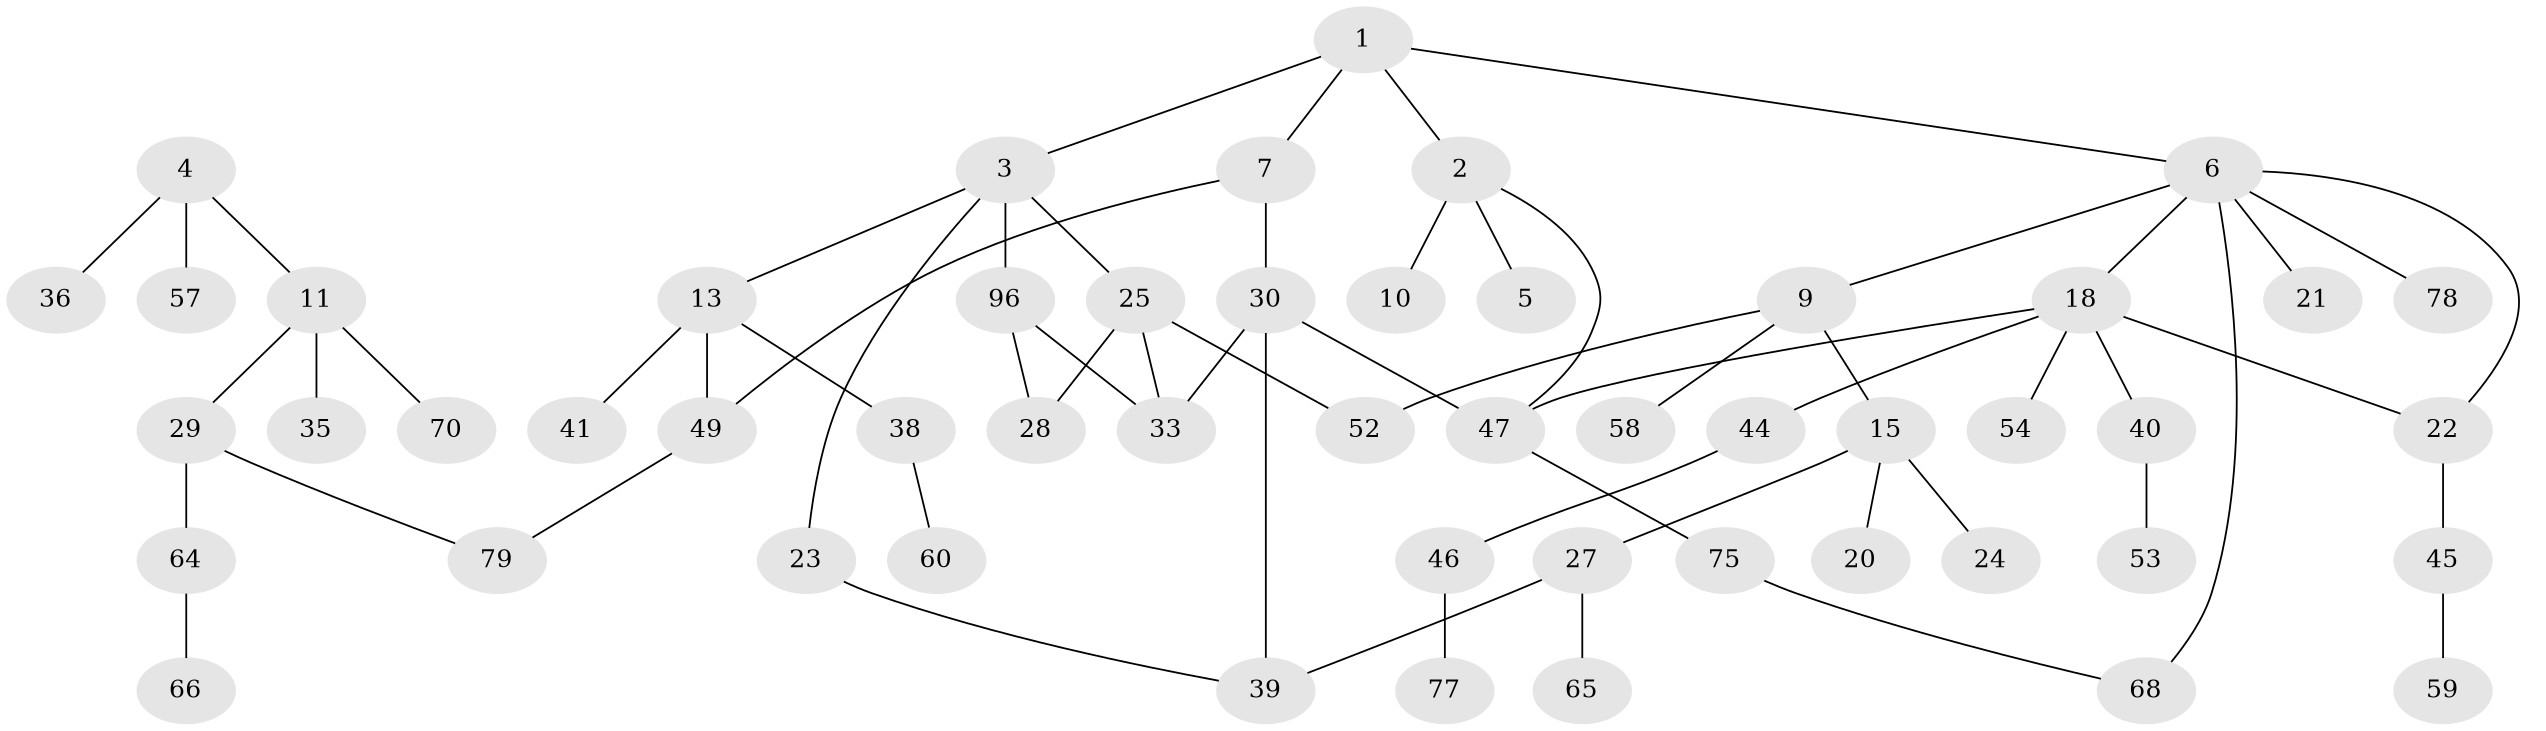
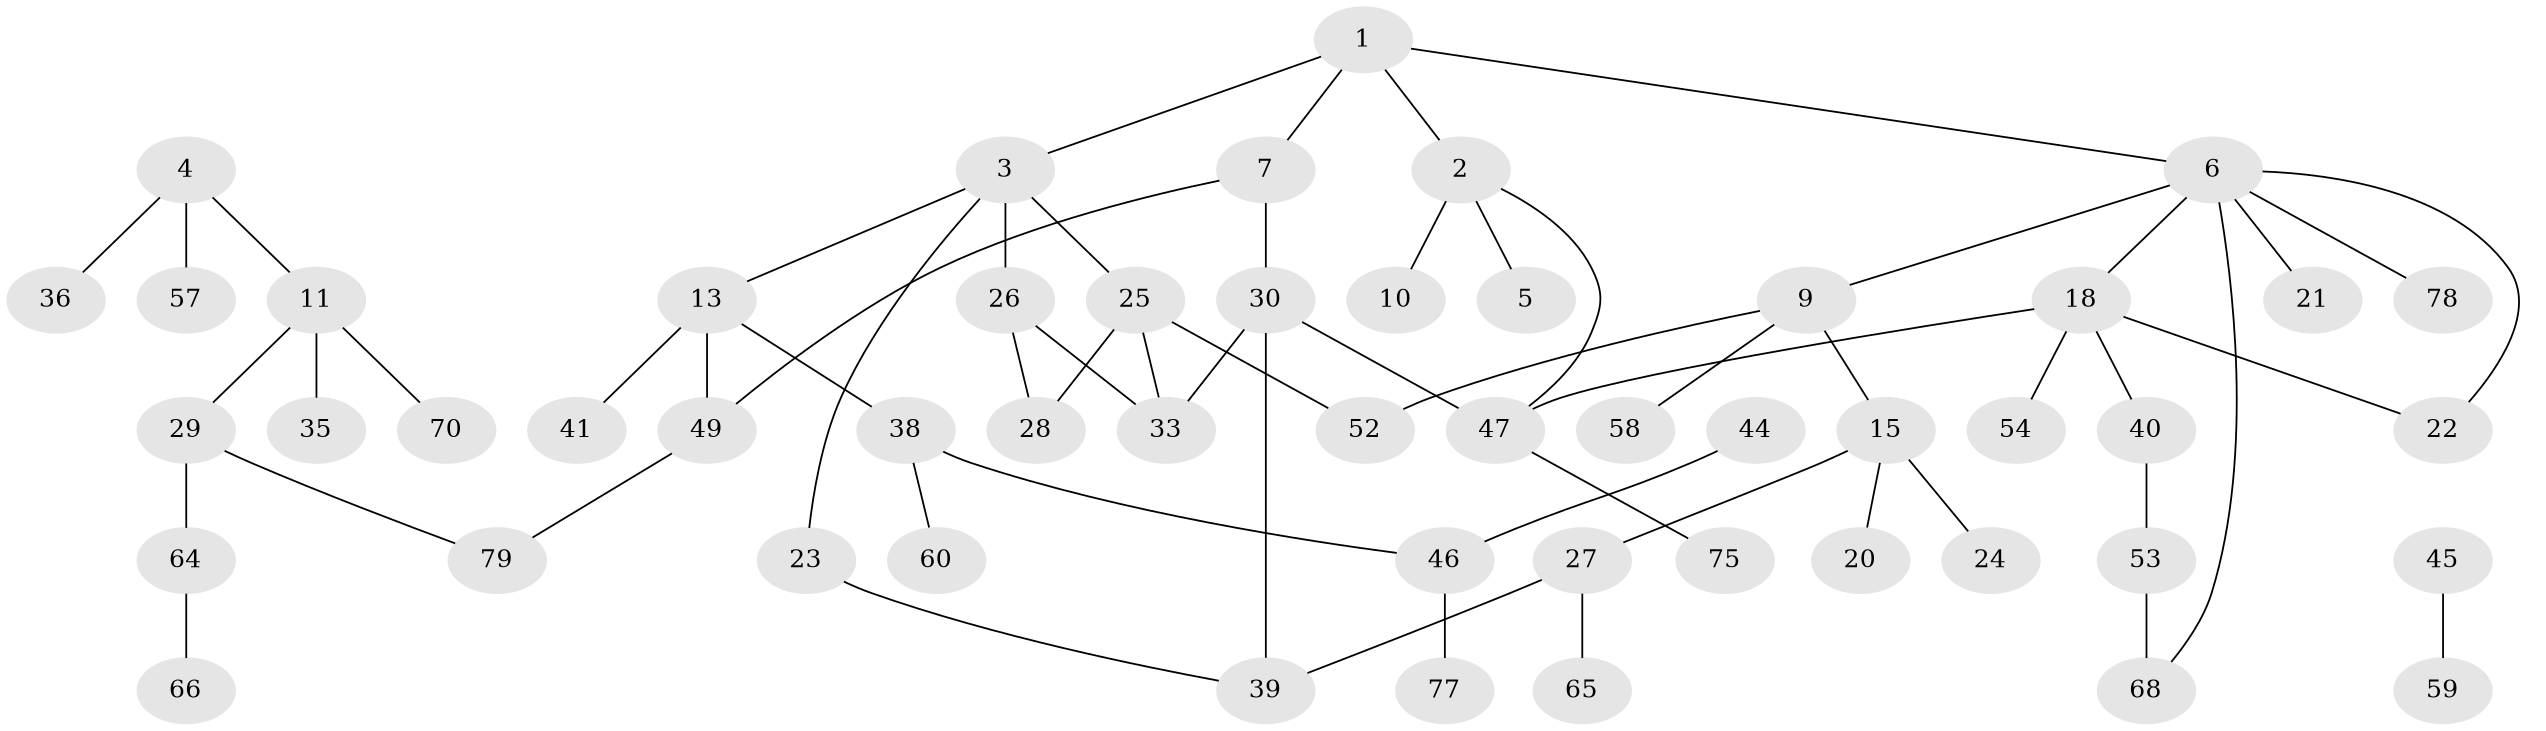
node "96": label "96" -> "26"
edge "18" -- "44": removed
edge "22" -- "45": removed
edge "38" -- "46": added
edge "75" -- "68": now "53" -- "68"
